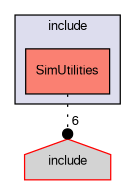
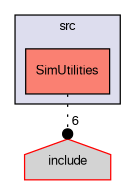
cluster "include": label "include" -> "src"
